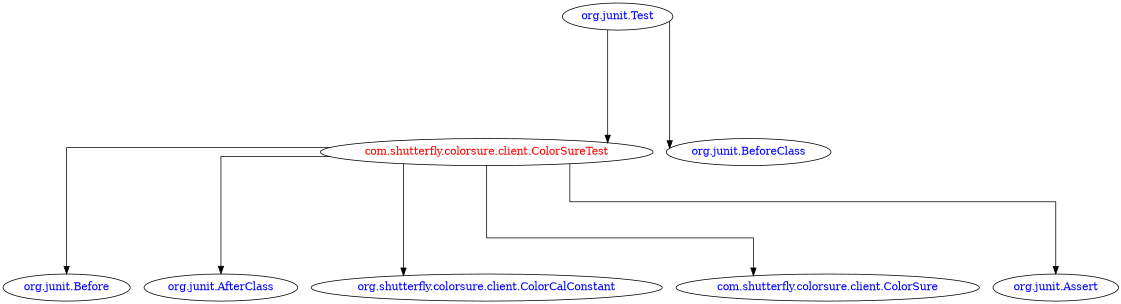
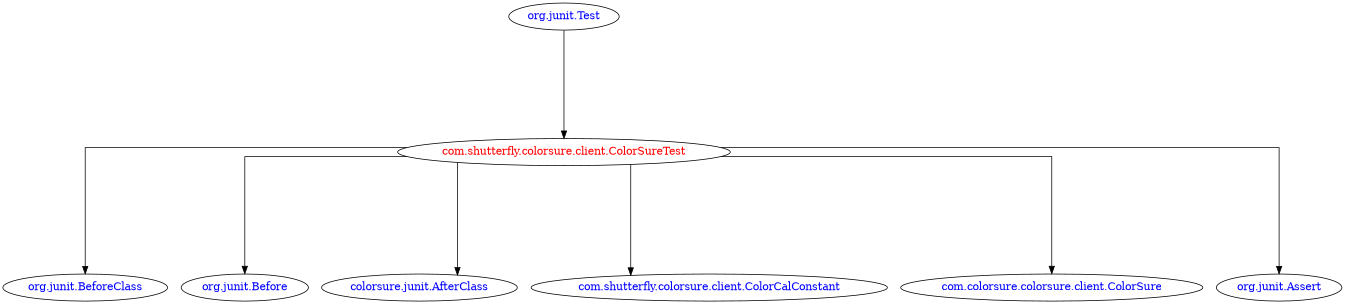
edge "org.junit.Test" -> "org.junit.BeforeClass": now "com.shutterfly.colorsure.client.ColorSureTest" -> "org.junit.BeforeClass"
node "org.junit.AfterClass": label "org.junit.AfterClass" -> "colorsure.junit.AfterClass"
node "org.shutterfly.colorsure.client.ColorCalConstant": label "org.shutterfly.colorsure.client.ColorCalConstant" -> "com.shutterfly.colorsure.client.ColorCalConstant"
node "com.shutterfly.colorsure.client.ColorSure": label "com.shutterfly.colorsure.client.ColorSure" -> "com.colorsure.colorsure.client.ColorSure"
